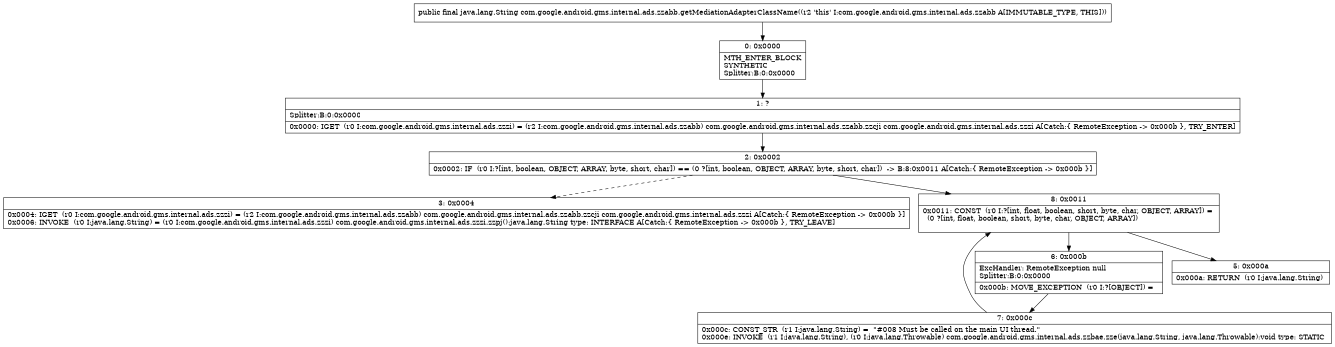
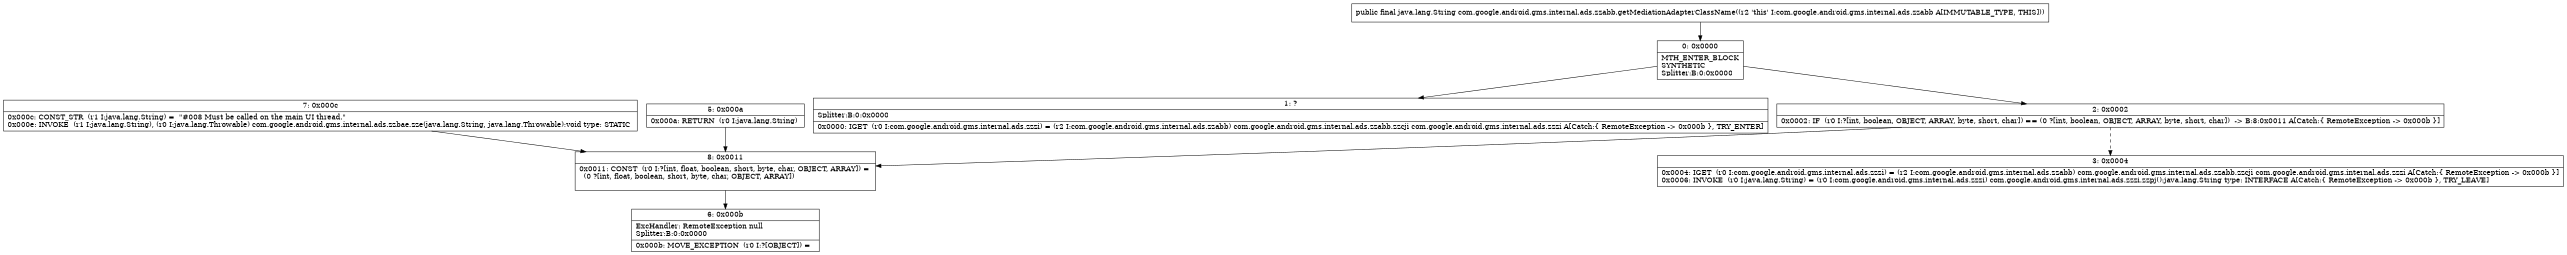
edge "1: ?" -> "2: 0x0002": now "0: 0x0000" -> "2: 0x0002"
edge "8: 0x0011" -> "5: 0x000a": reversed
edge "6: 0x000b" -> "7: 0x000c": removed
